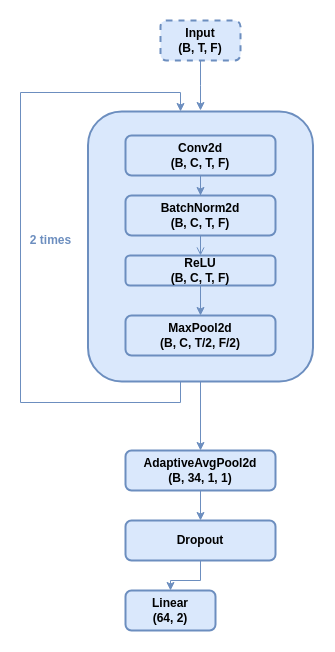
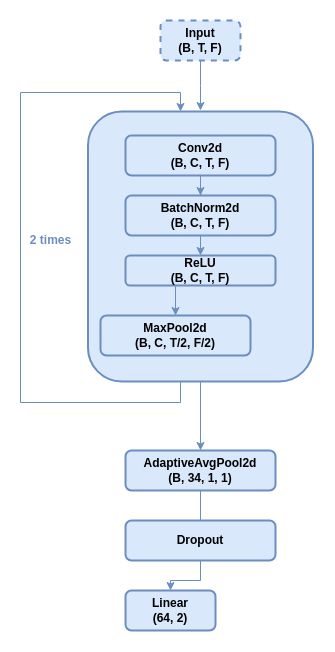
edge "BatchNorm2d (B, C, T, F)" -> "ReLU (B, C, T, F)": arrowhead open -> classic
node "MaxPool2d (B, C, T/2, F/2)": moved (201, 336) -> (176, 336)
edge "AdaptiveAvgPool2d (B, 34, 1, 1)" -> "Dropout": arrowhead classic -> none
